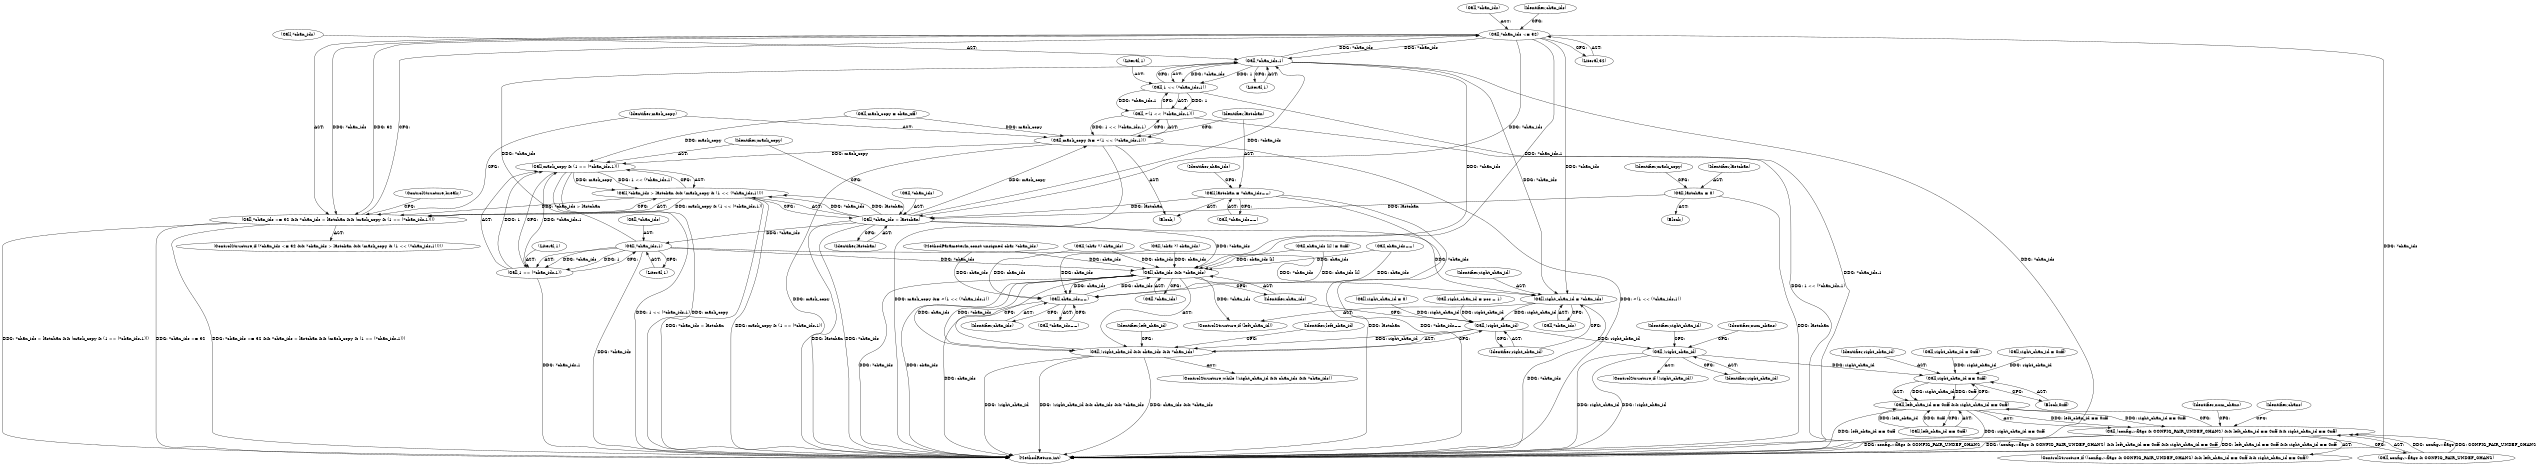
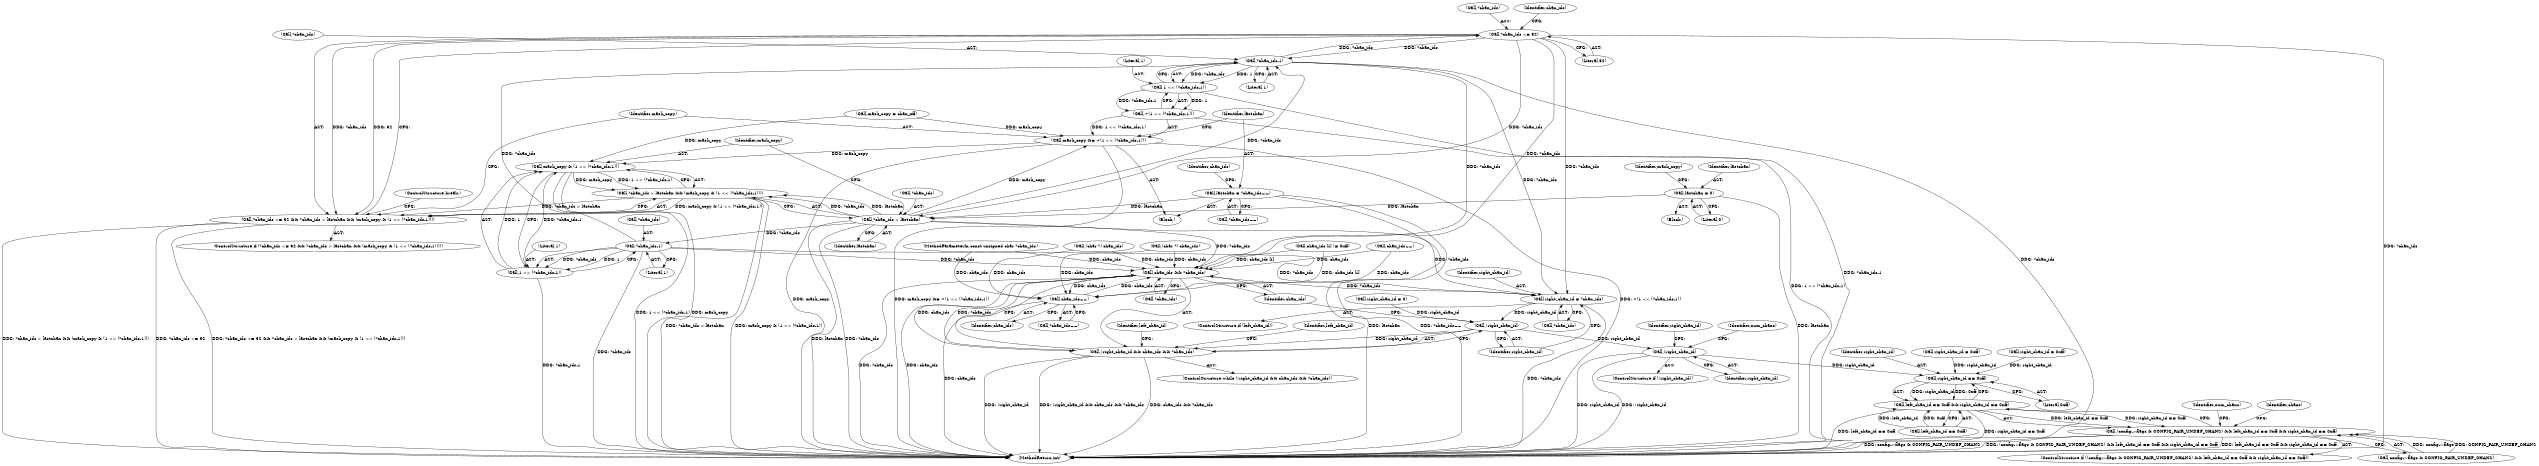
edge "(Call,mask_copy &= ~(1 << (*chan_ids-1)))" -> "(Call,~(1 << (*chan_ids-1)))": removed, label "CFG:"
edge "(Call,*chan_ids <= 32)" -> "(Call,chan_ids && *chan_ids)": label "DDG: *chan_ids-1" -> "DDG: *chan_ids"
node "(Literal,0)": added
edge "(Call,chan_ids && *chan_ids)" -> "(ControlStructure,if (left_chan_id))": now "(Call,chan_ids && *chan_ids)" -> "(Call,right_chan_id = *chan_ids)"
node "(Call,right_chan_id = pos + 1)": removed
node "(Block,0xff)": label "(Block,0xff)" -> "(Literal,0xff)"
